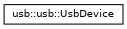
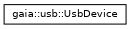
node "usb::usb::UsbDevice": label "usb::usb::UsbDevice" -> "gaia::usb::UsbDevice"
